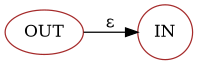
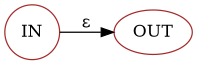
edge "OUT" -> "IN": reversed
